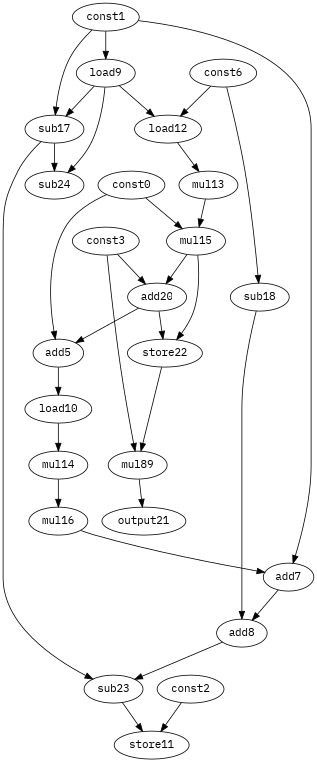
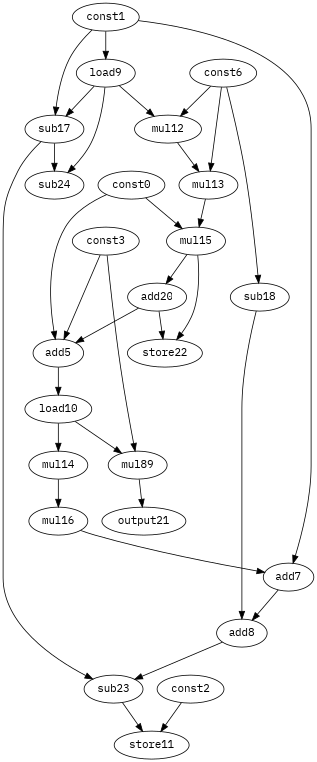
edge "const6" -> "mul13": added
node "load12": label "load12" -> "mul12"
edge "const3" -> "add20": now "const3" -> "add5"
edge "store22" -> "mul89": now "load10" -> "mul89"
